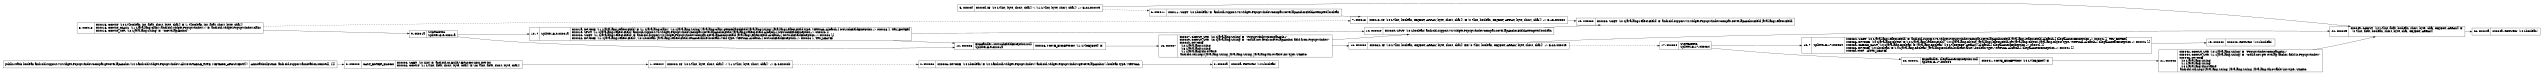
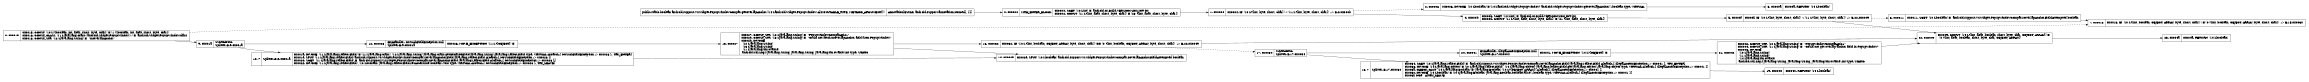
node "4: 0x000b": added
node "15: 0x0030": removed
edge "10: ?" -> "12: 0x0026": removed
node "0: 0x0000": text "CAST_ENTER_BLOCK" -> "MTH_ENTER_BLOCK"
